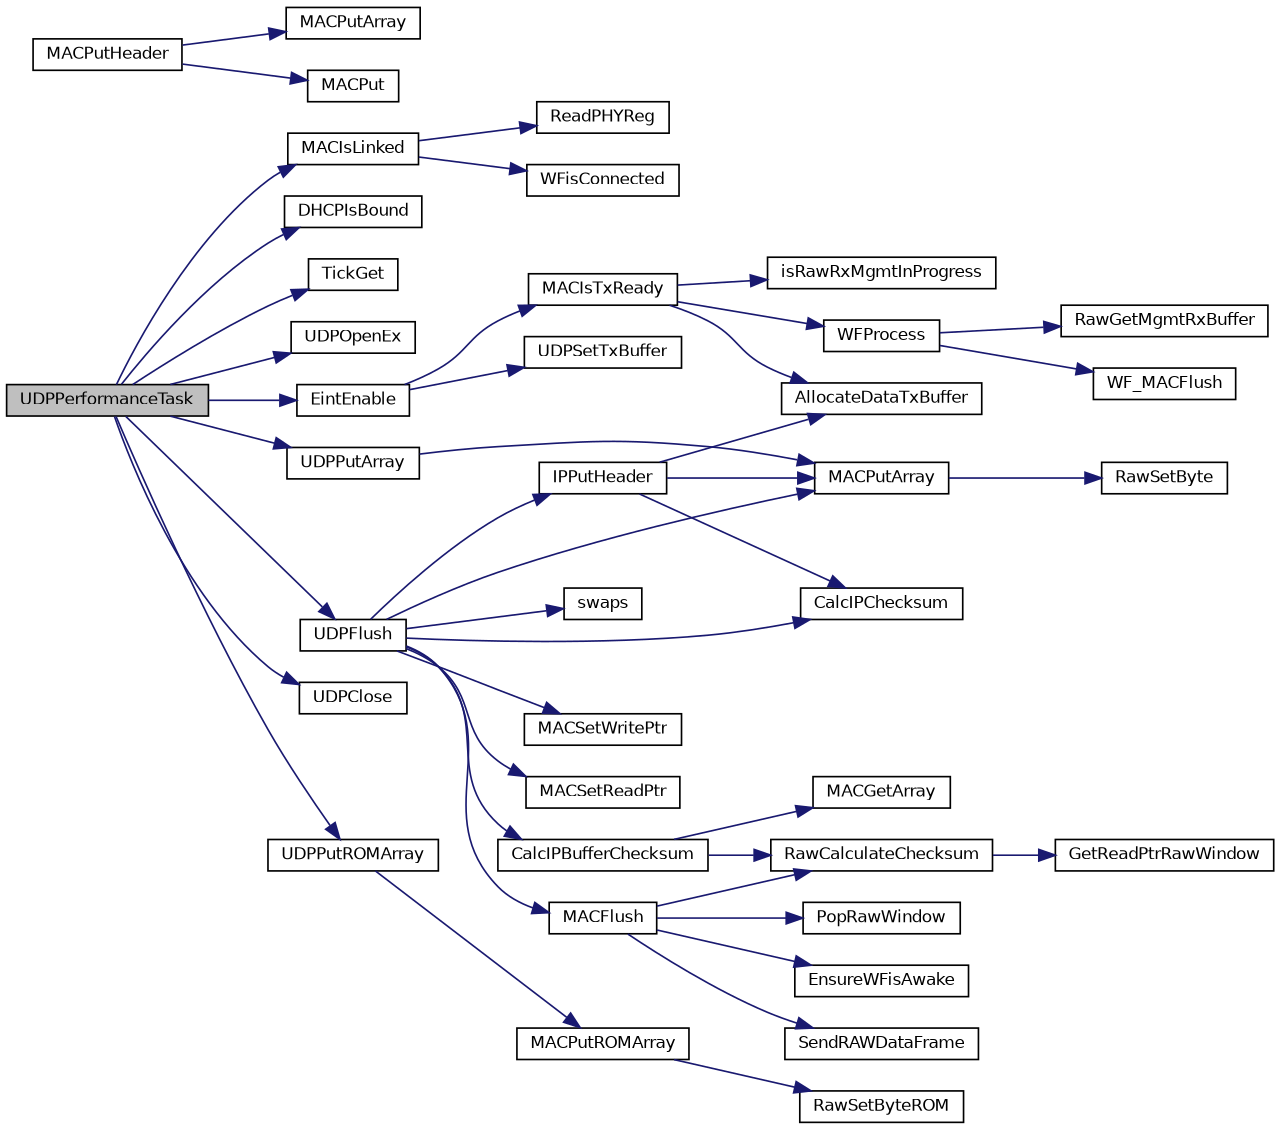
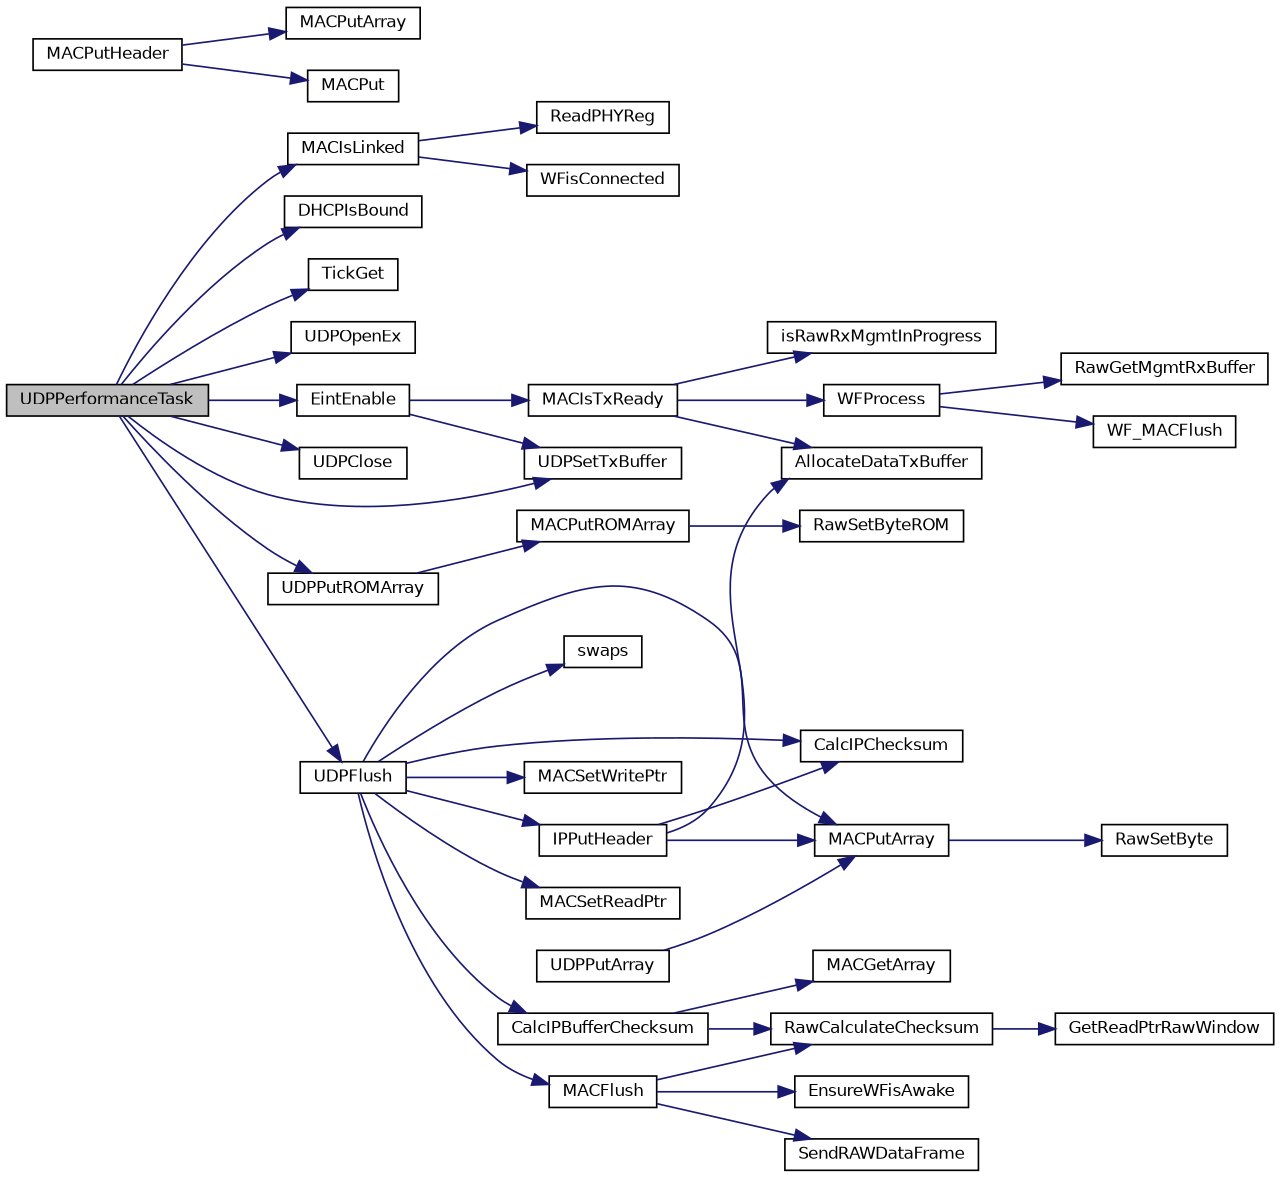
edge "UDPPerformanceTask" -> "UDPPutArray": now "UDPPerformanceTask" -> "UDPSetTxBuffer"
node "PopRawWindow": removed
